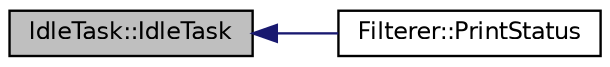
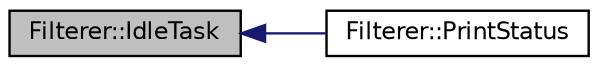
node "IdleTask::IdleTask": label "IdleTask::IdleTask" -> "Filterer::IdleTask"
